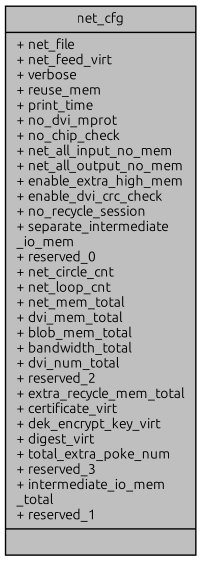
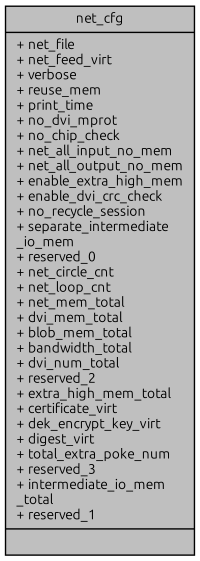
node "net_cfg": text "+ extra_recycle_mem_total" -> "+ extra_high_mem_total"
